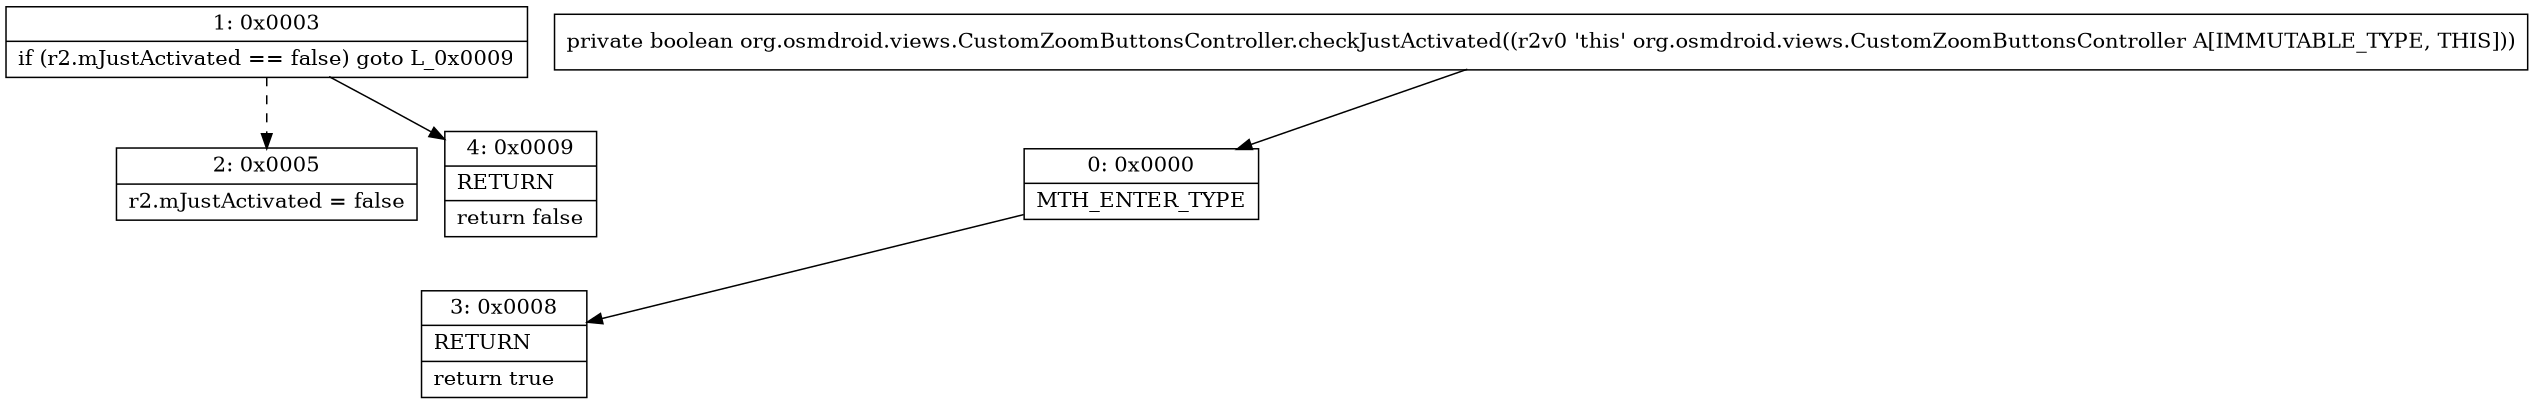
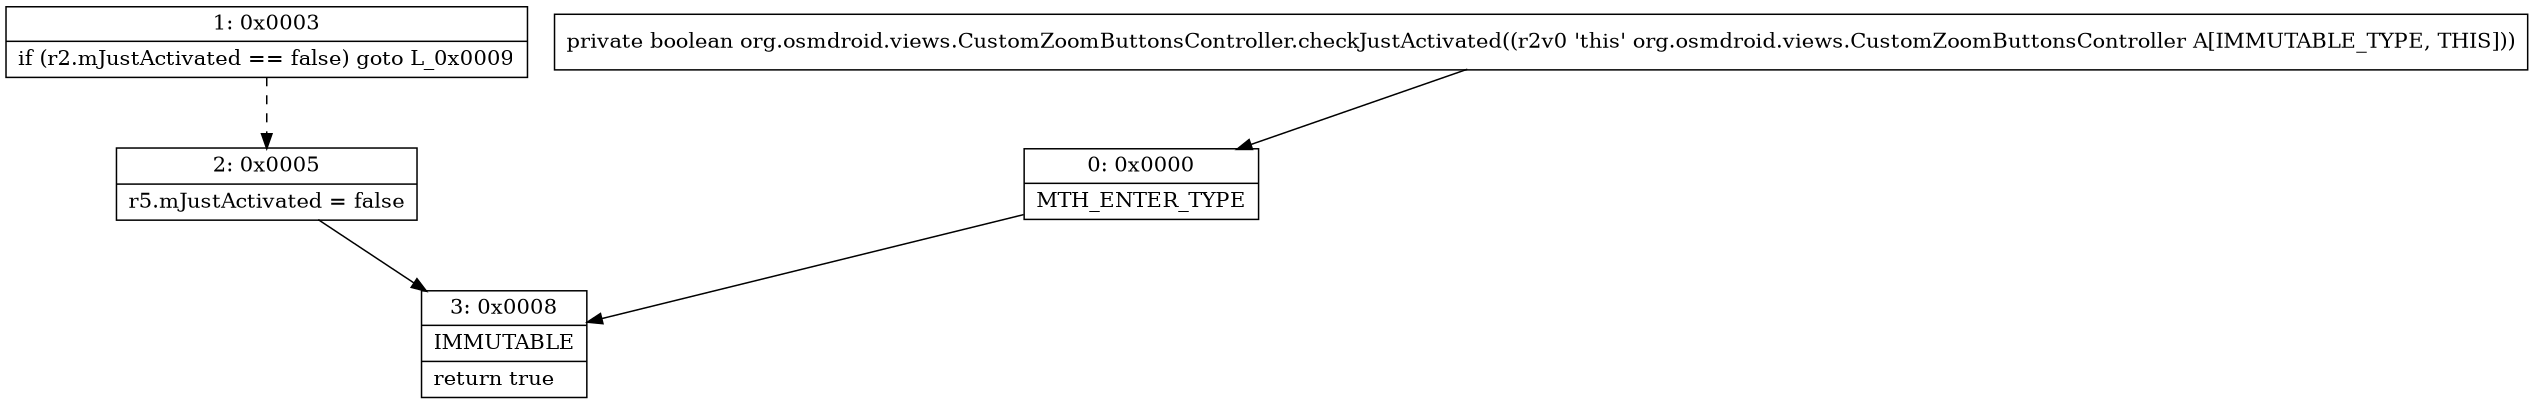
node "4: 0x0009": removed
node "2: 0x0005": text "r2.mJustActivated = false" -> "r5.mJustActivated = false"
edge "2: 0x0005" -> "3: 0x0008": added
node "3: 0x0008": text "RETURN" -> "IMMUTABLE"
